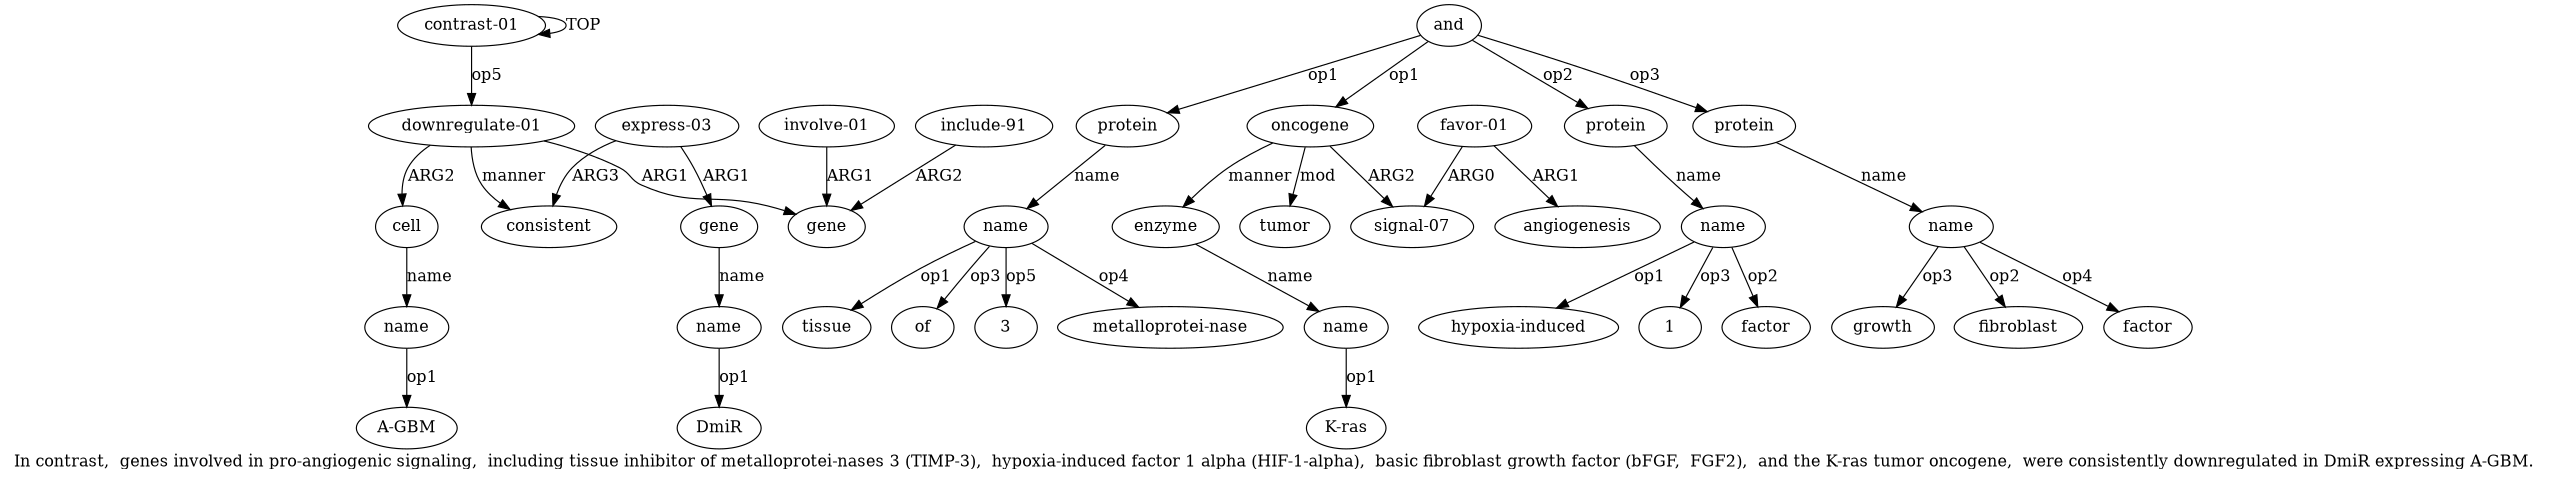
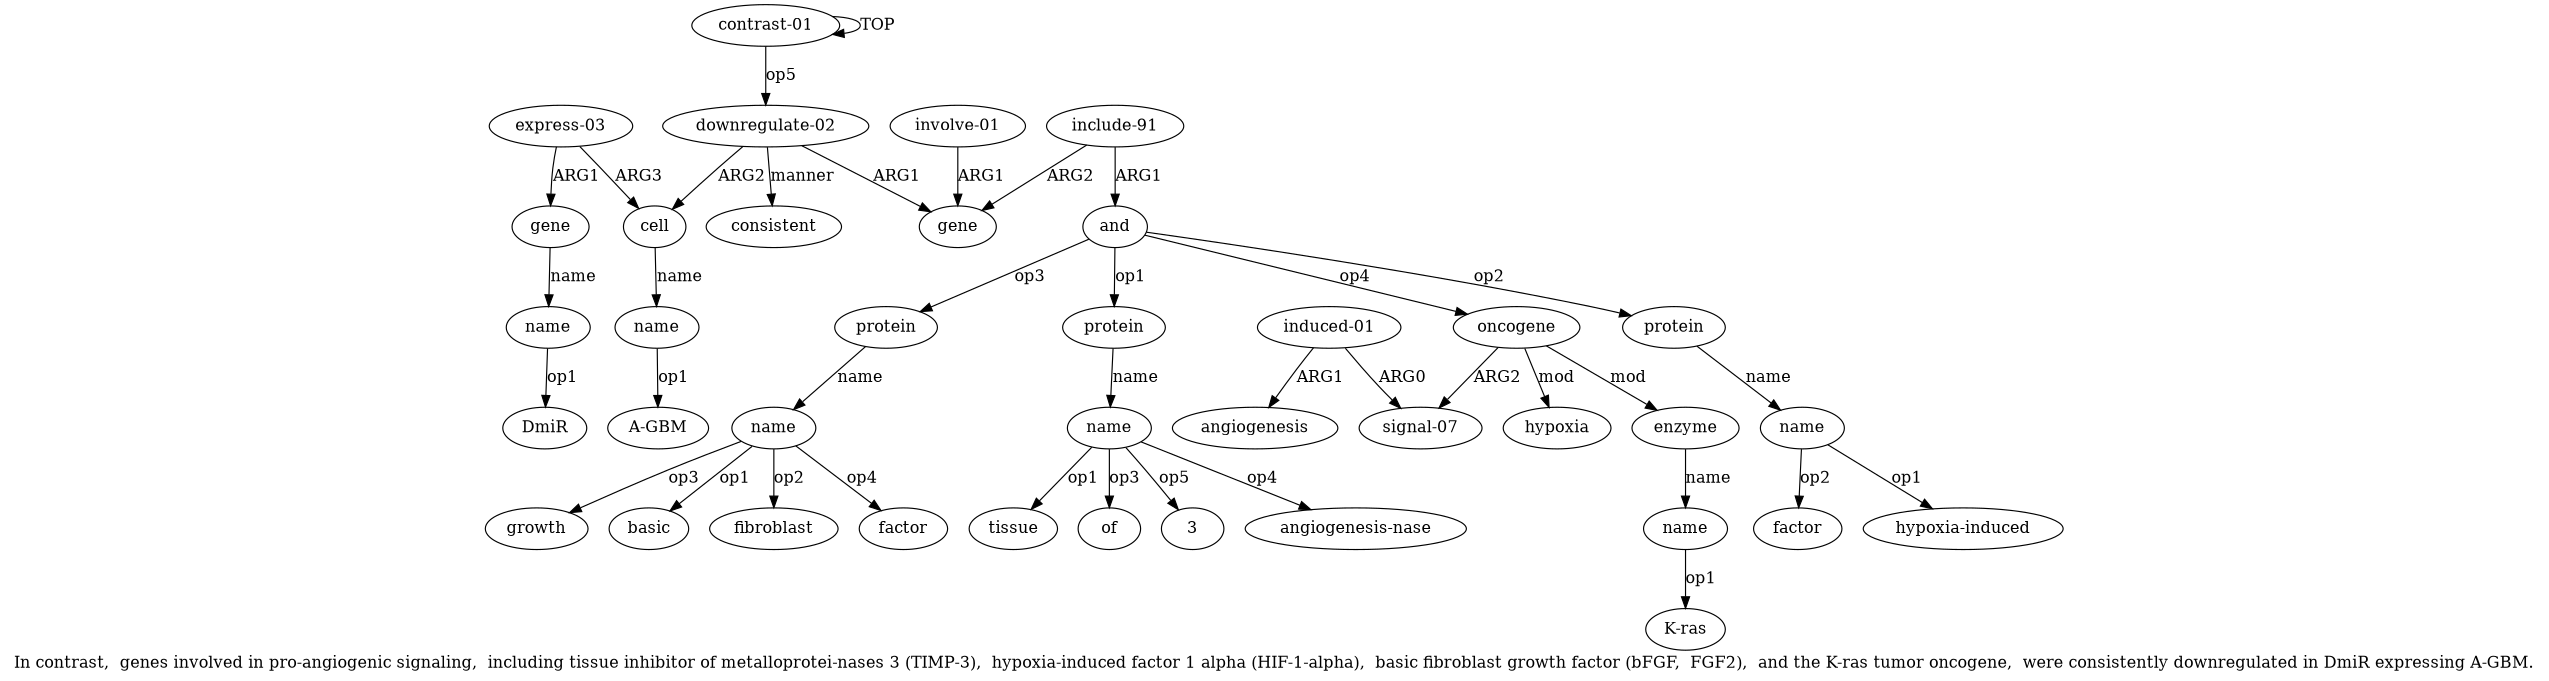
edge "and" -> "oncogene": label "op1" -> "op4"
node "downregulate-01": label "downregulate-01" -> "downregulate-02"
node "favor-01": label "favor-01" -> "induced-01"
edge "express-03" -> "consistent": now "express-03" -> "cell"
edge "include-91" -> "and": added, label "ARG1"
edge "oncogene" -> "enzyme": label "manner" -> "mod"
node "tumor": label "tumor" -> "hypoxia"
node "metalloprotei-nase": label "metalloprotei-nase" -> "angiogenesis-nase"
node "1": removed
node "basic": added
